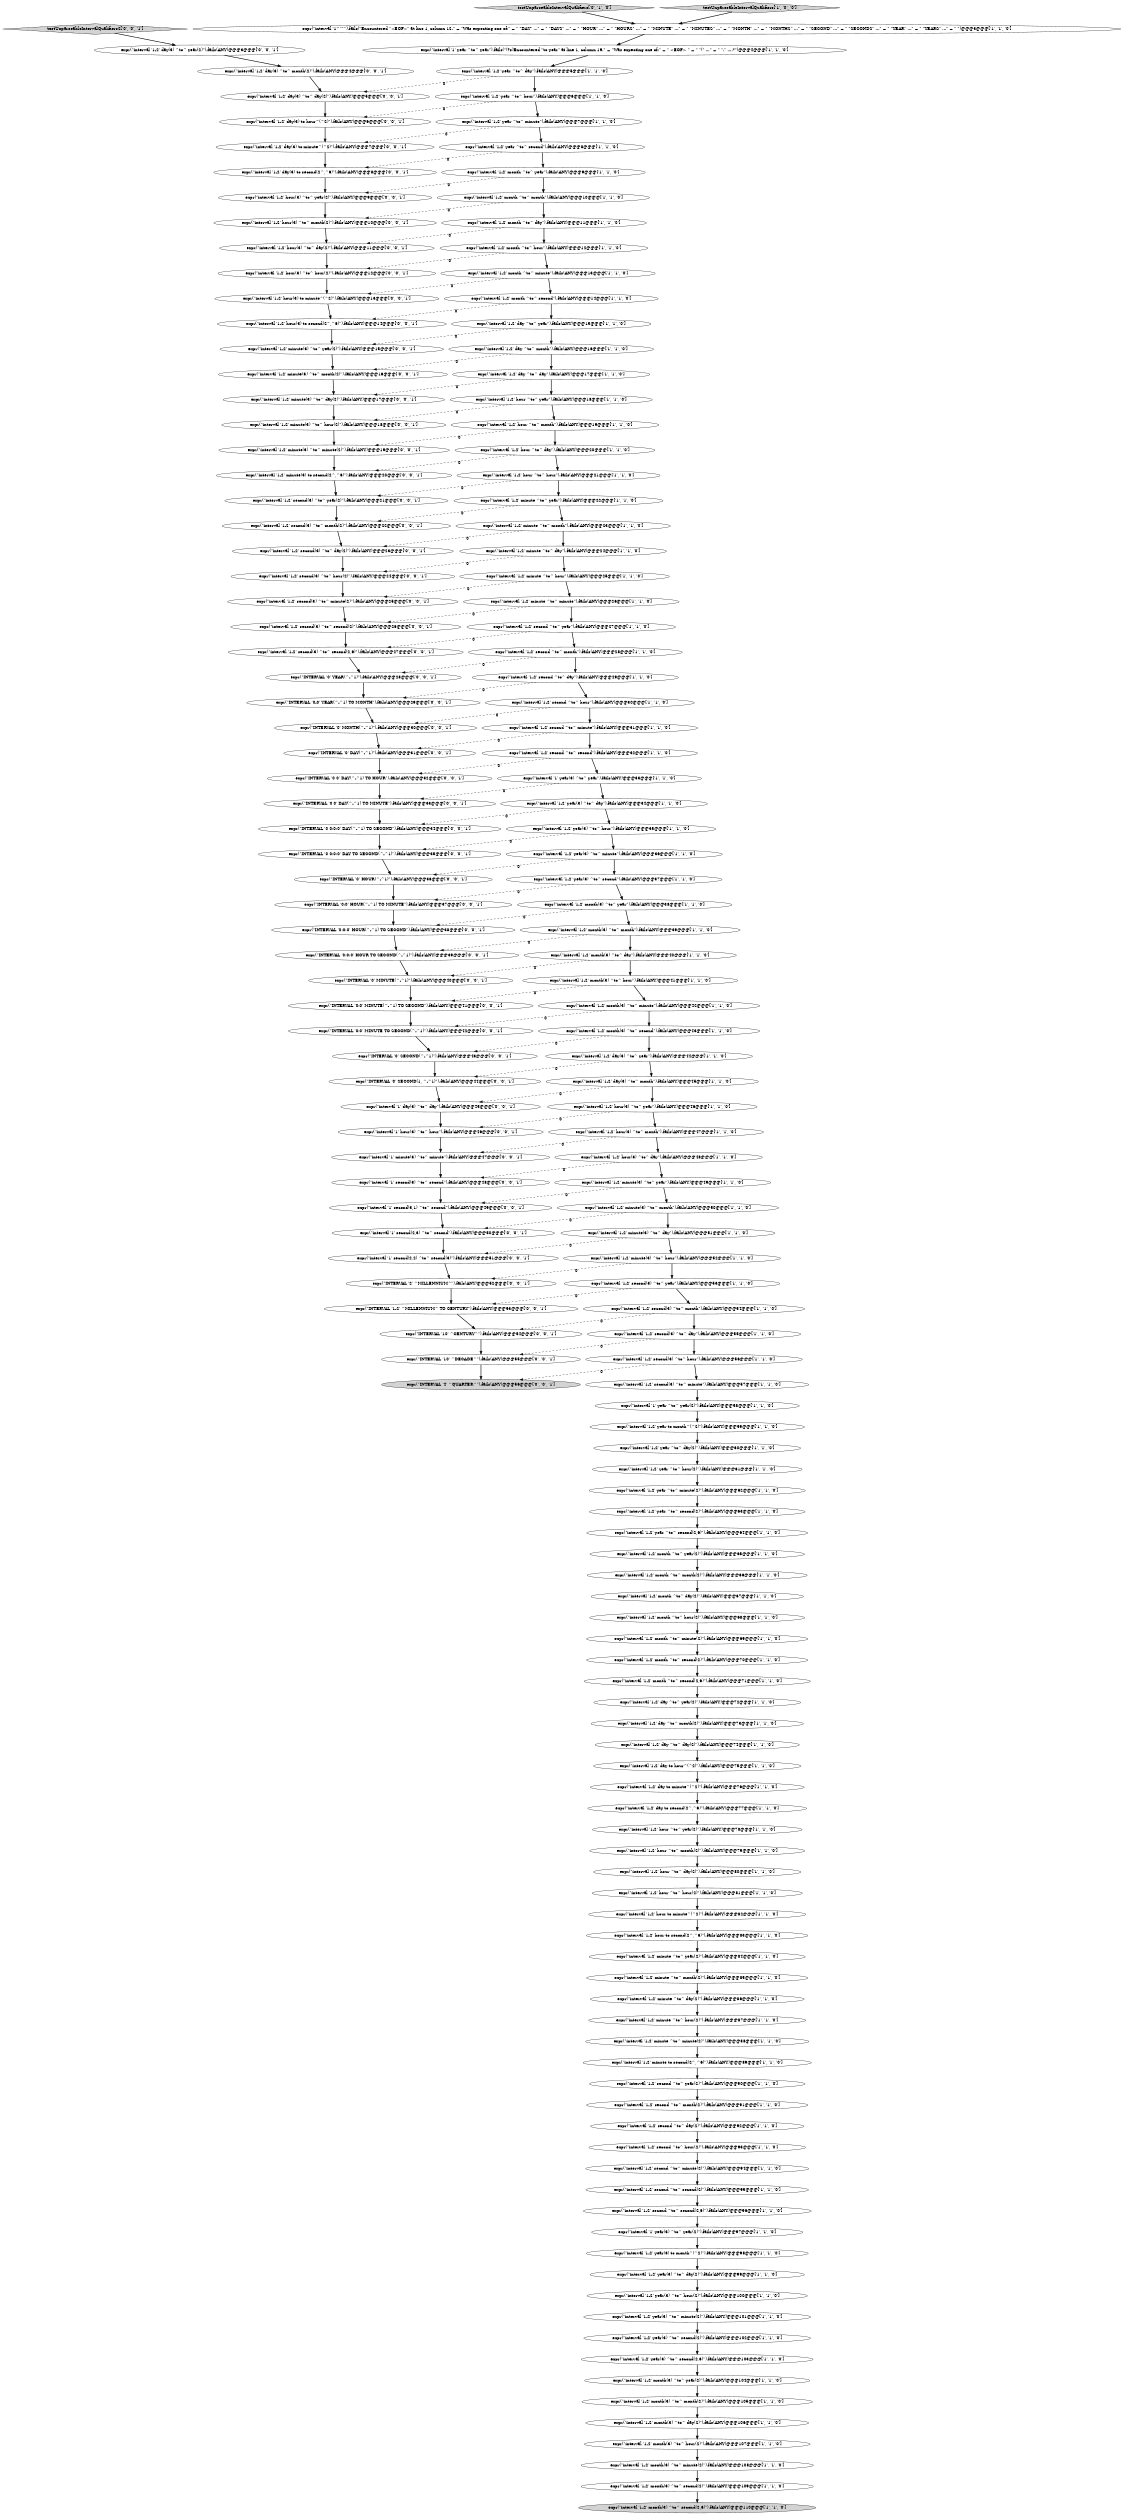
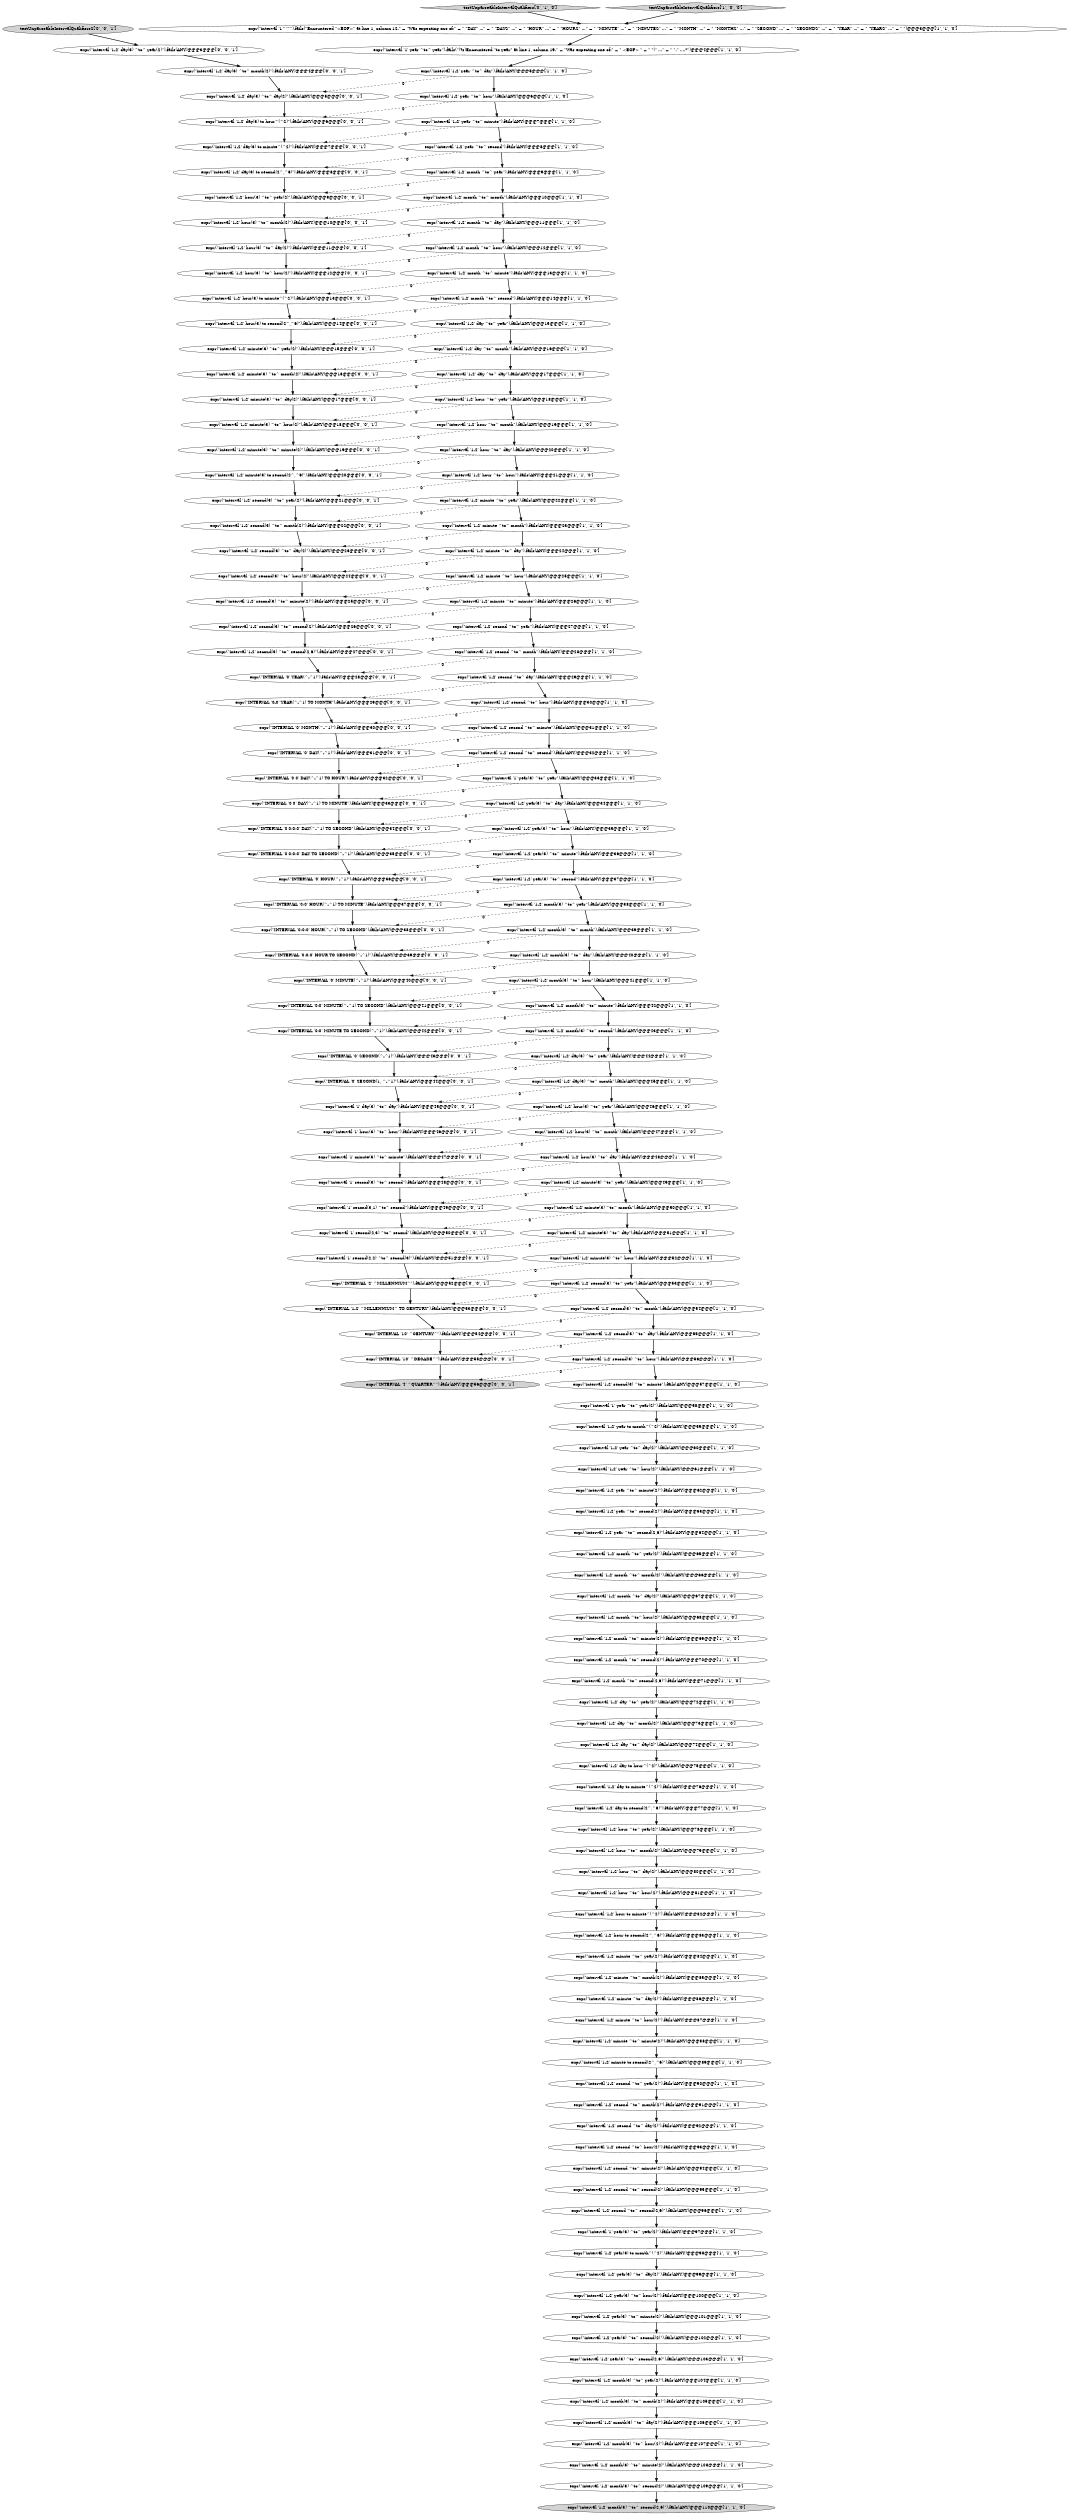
node "testUnparseableIntervalQualifiers2['0', '0', '1']": shape diamond -> ellipse
